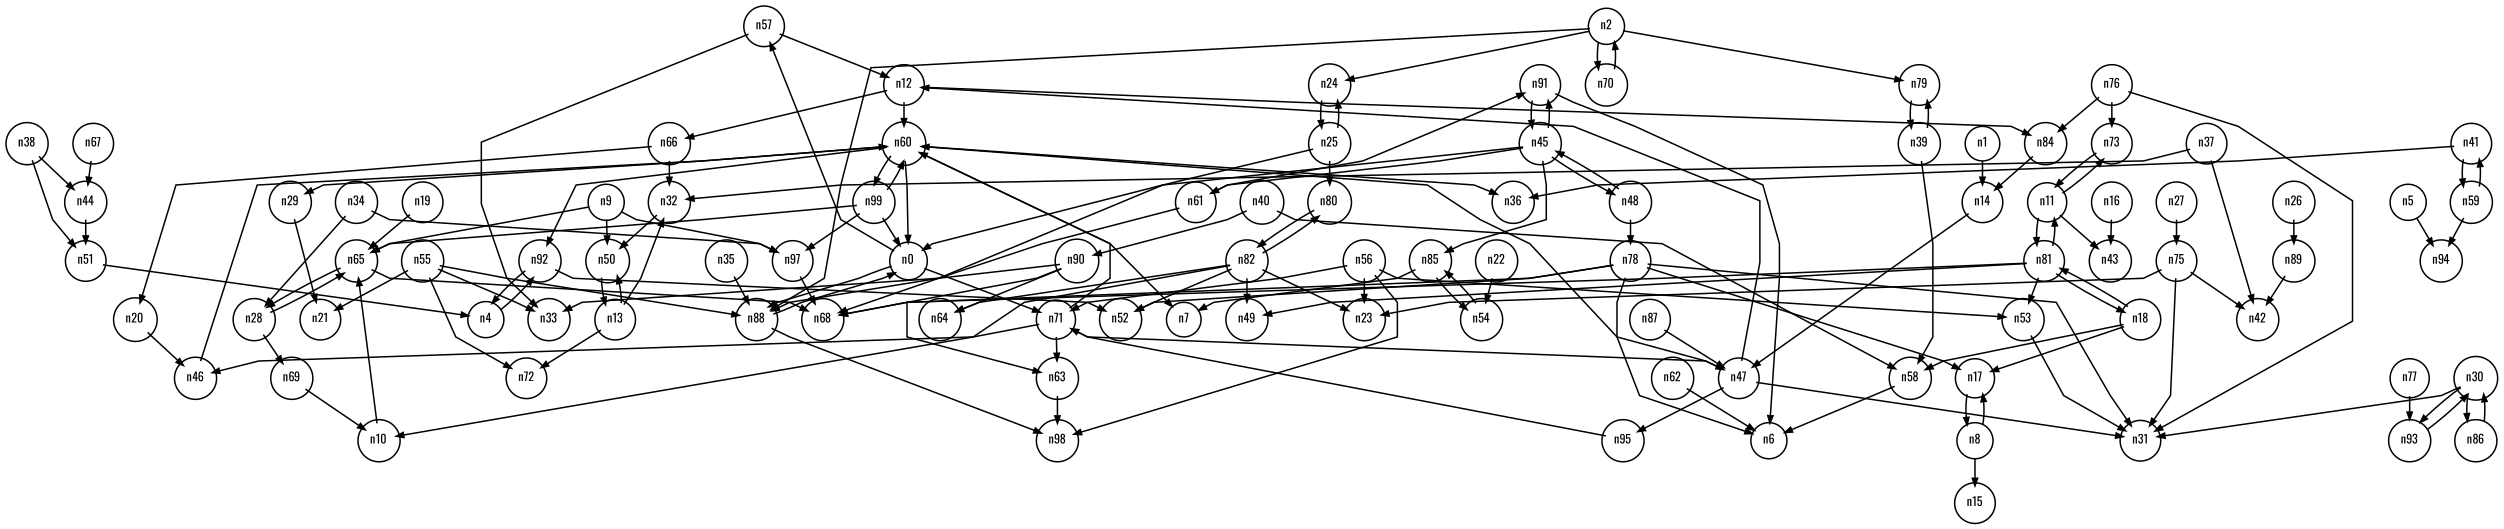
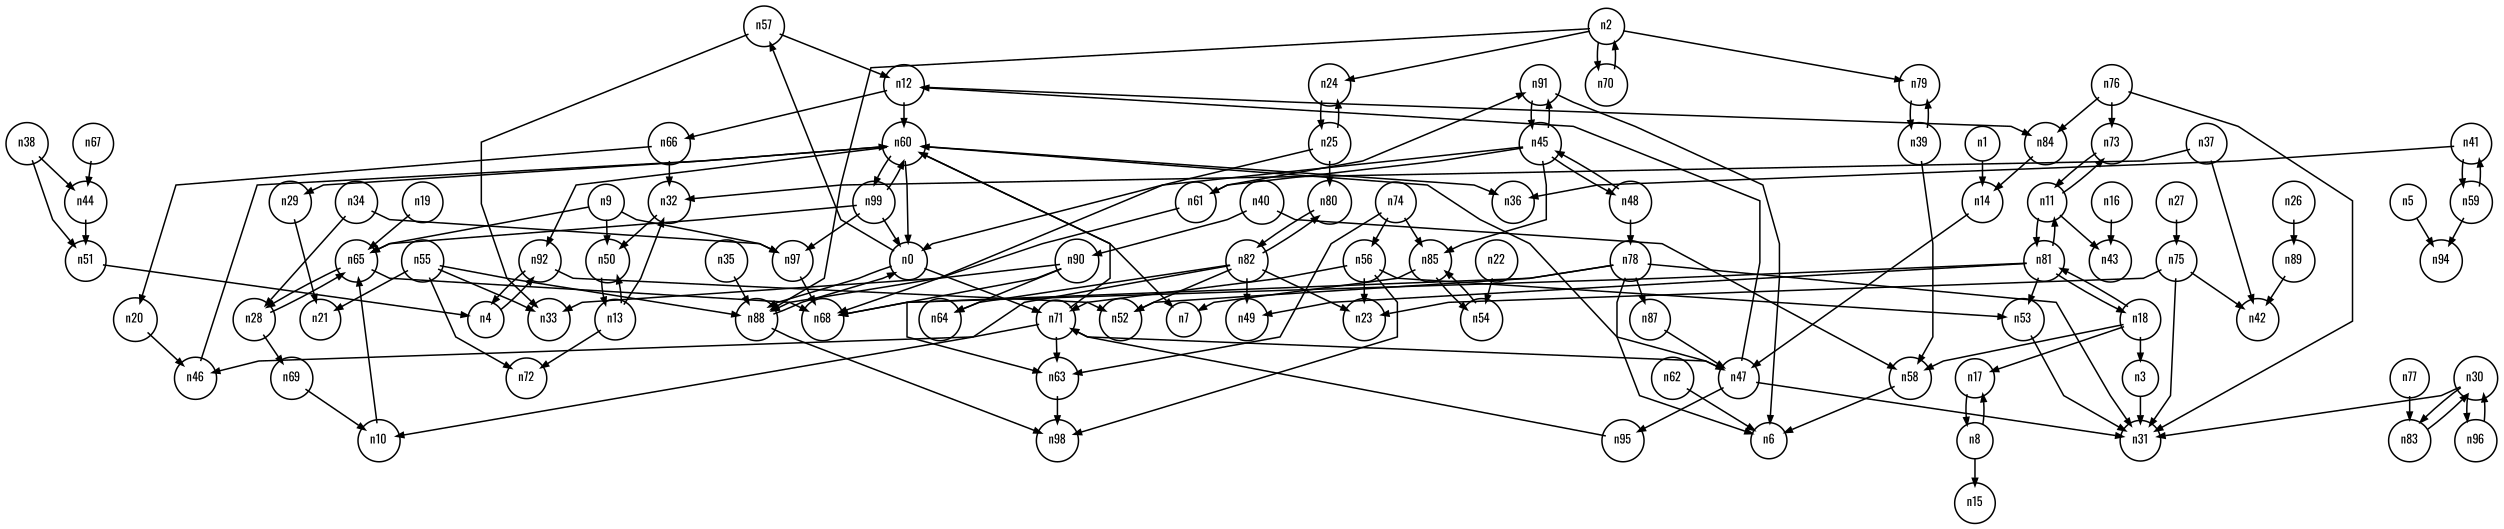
node "n74": added
edge "n78" -> "n17": now "n78" -> "n87"
node "n3": added
node "n93": label "n93" -> "n83"
node "n86": label "n86" -> "n96"
